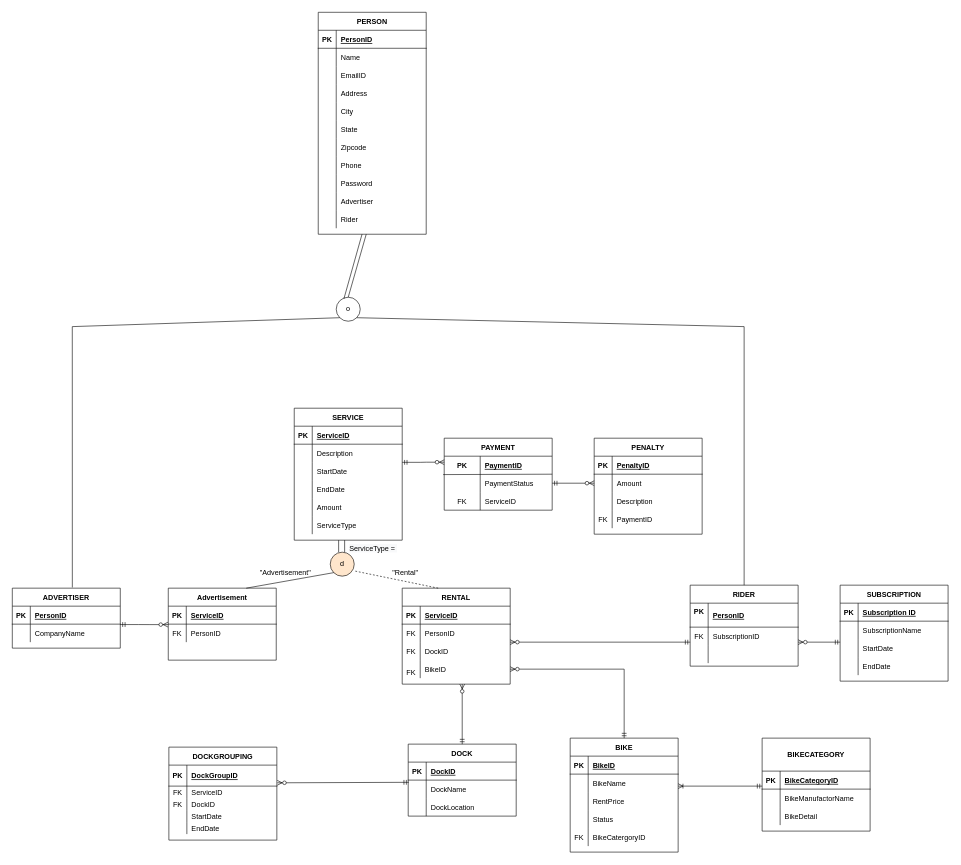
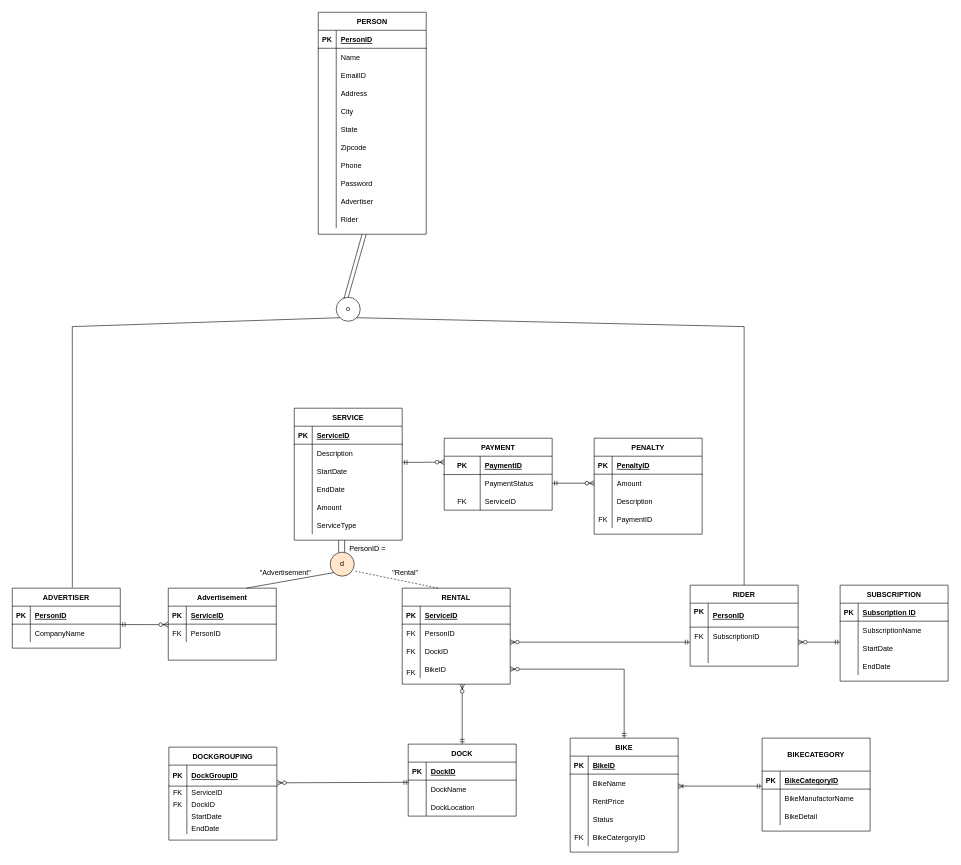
node "ServiceType =": label "ServiceType =" -> "PersonID ="
